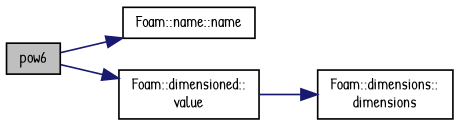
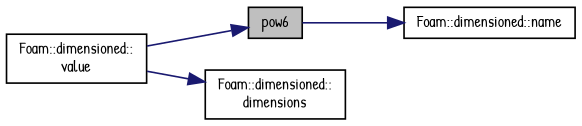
node "Foam::name::name": label "Foam::name::name" -> "Foam::dimensioned::name"
edge "pow6" -> "Foam::dimensioned:: value": reversed
node "Foam::dimensions:: dimensions": label "Foam::dimensions:: dimensions" -> "Foam::dimensioned:: dimensions"
